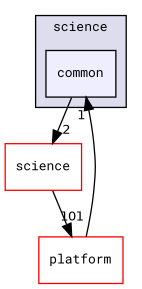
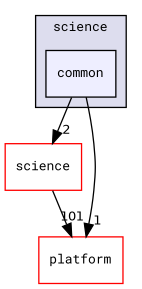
edge "platform" -> "common": reversed
